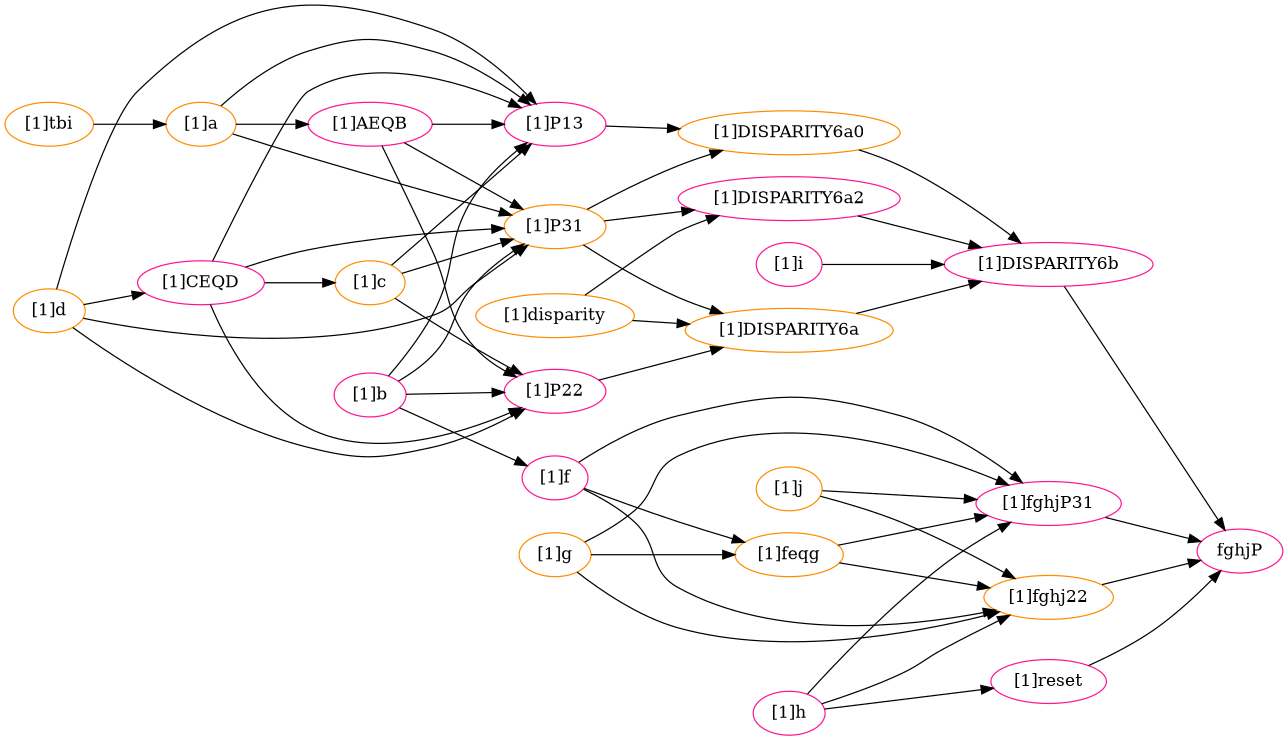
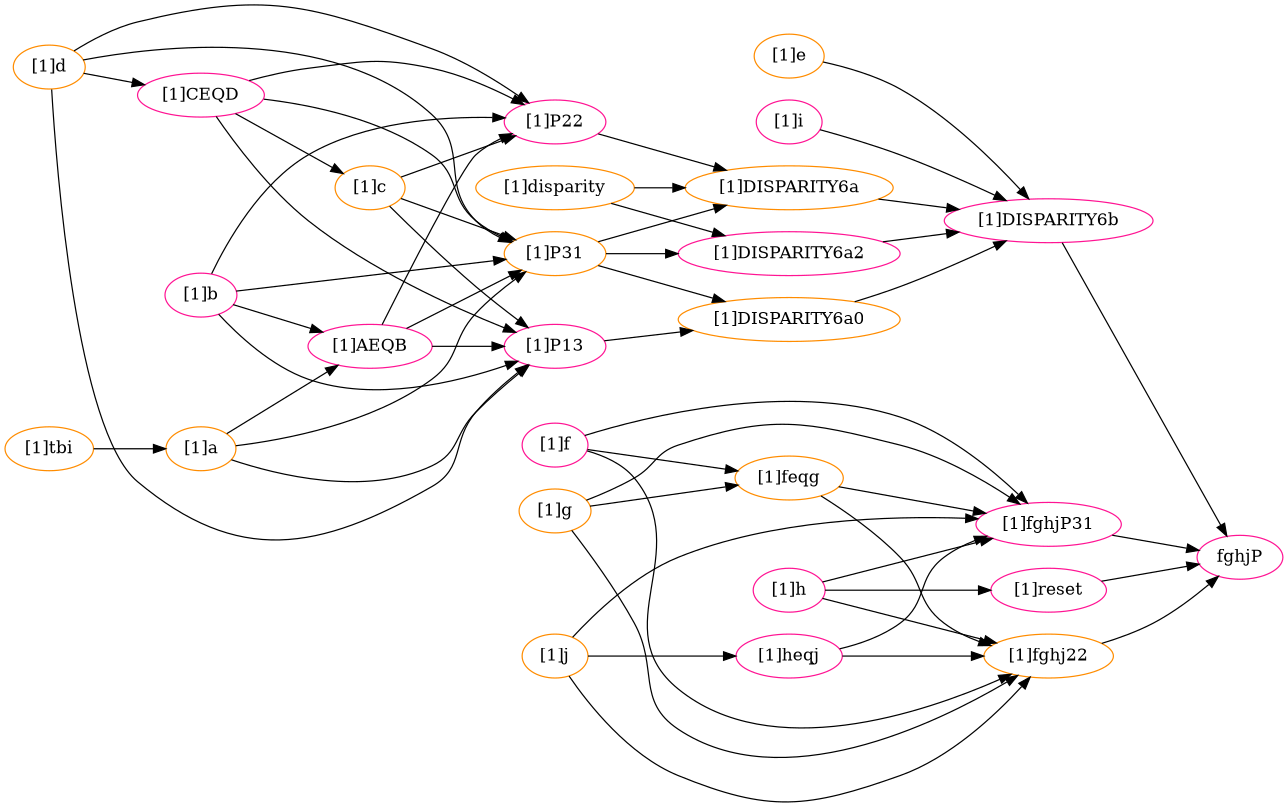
node "[1]e": added
edge "[1]b" -> "[1]f": now "[1]b" -> "[1]AEQB"
node "[1]heqj": added
